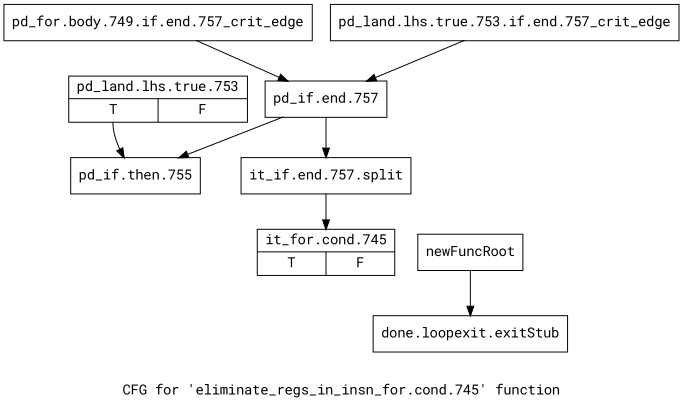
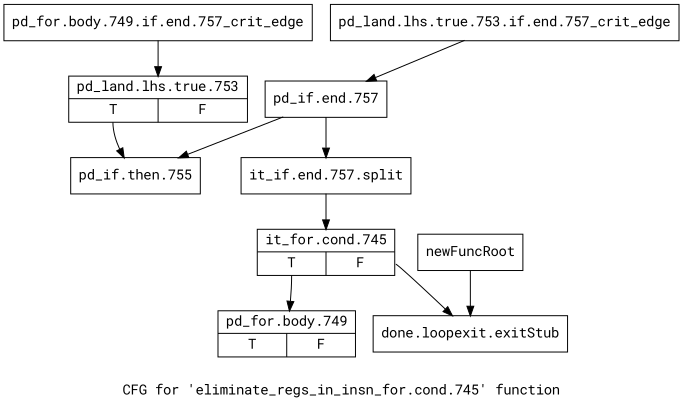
edge "pd_for.body.749.if.end.757_crit_edge" -> "pd_if.end.757": now "pd_for.body.749.if.end.757_crit_edge" -> "pd_land.lhs.true.753"
edge "it_for.cond.745" -> "done.loopexit.exitStub": added
node "pd_for.body.749": added
